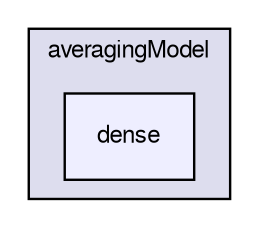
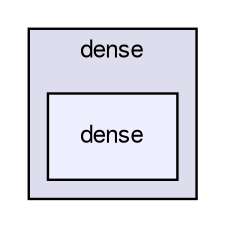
cluster "averagingModel": label "averagingModel" -> "dense"
